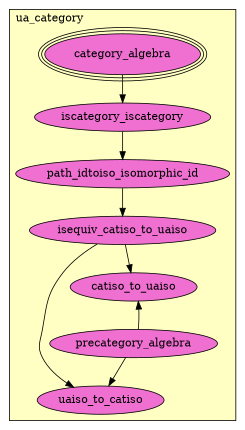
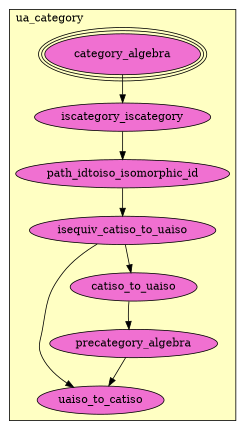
edge "precategory_algebra" -> "catiso_to_uaiso": reversed
